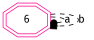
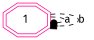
node "6": label "6" -> "1"
